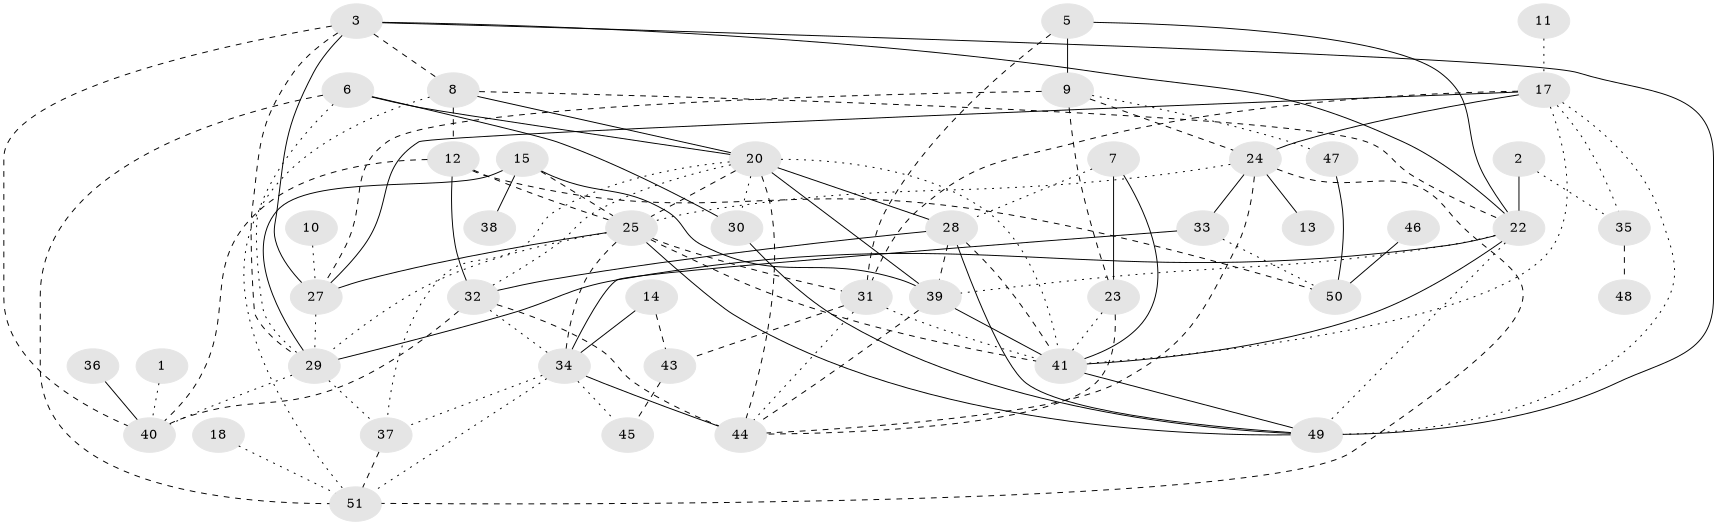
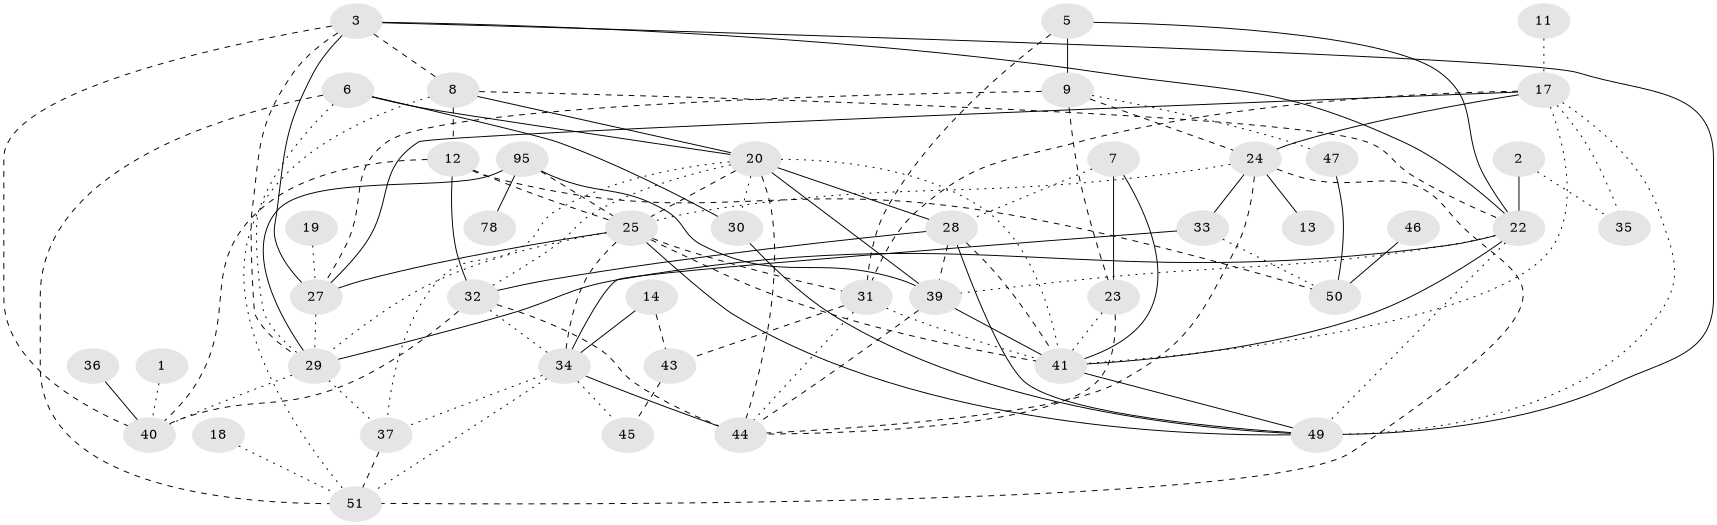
node "15": label "15" -> "95"
node "10": label "10" -> "19"
node "38": label "38" -> "78"
node "48": removed
